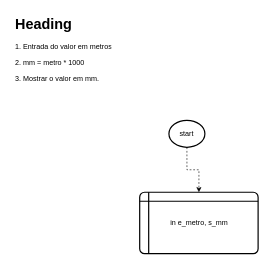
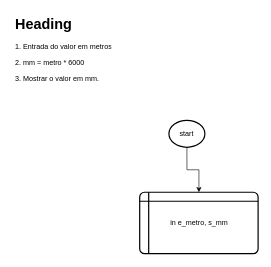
node "Heading1. Entrada do valor em metros 2. mm = metro * 1000 3. Mostrar o valor em mm.": label "Heading1. Entrada do valor em metros 2. mm = metro * 1000 3. Mostrar o valor em mm." -> "Heading1. Entrada do valor em metros 2. mm = metro * 6000 3. Mostrar o valor em mm."
edge "start" -> "in e_metro, s_mm": style dashed -> solid
